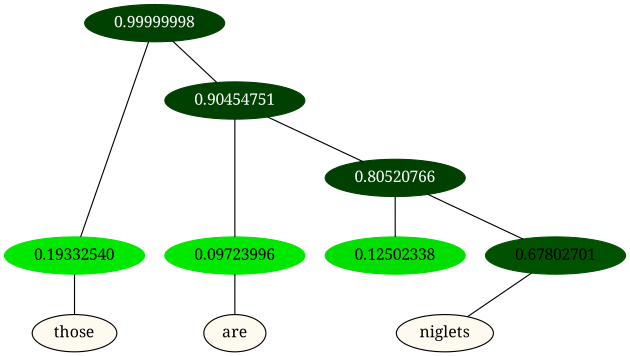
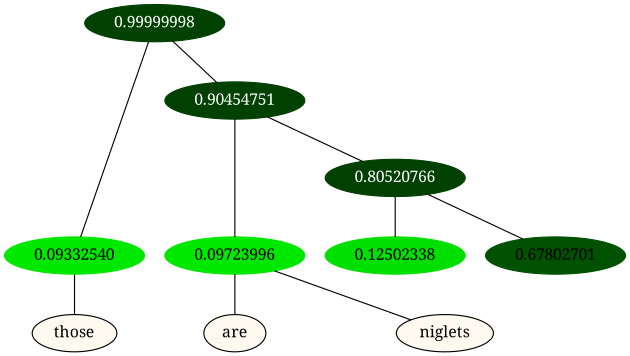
node "0.19332540": label "0.19332540" -> "0.09332540"
edge "0.67802701" -- "niglets": now "0.09723996" -- "niglets"
